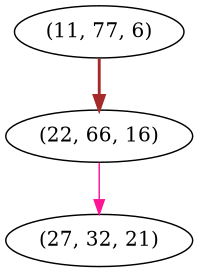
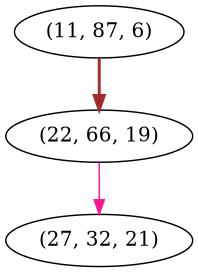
node "(11, 77, 6)": label "(11, 77, 6)" -> "(11, 87, 6)"
node "(22, 66, 16)": label "(22, 66, 16)" -> "(22, 66, 19)"
